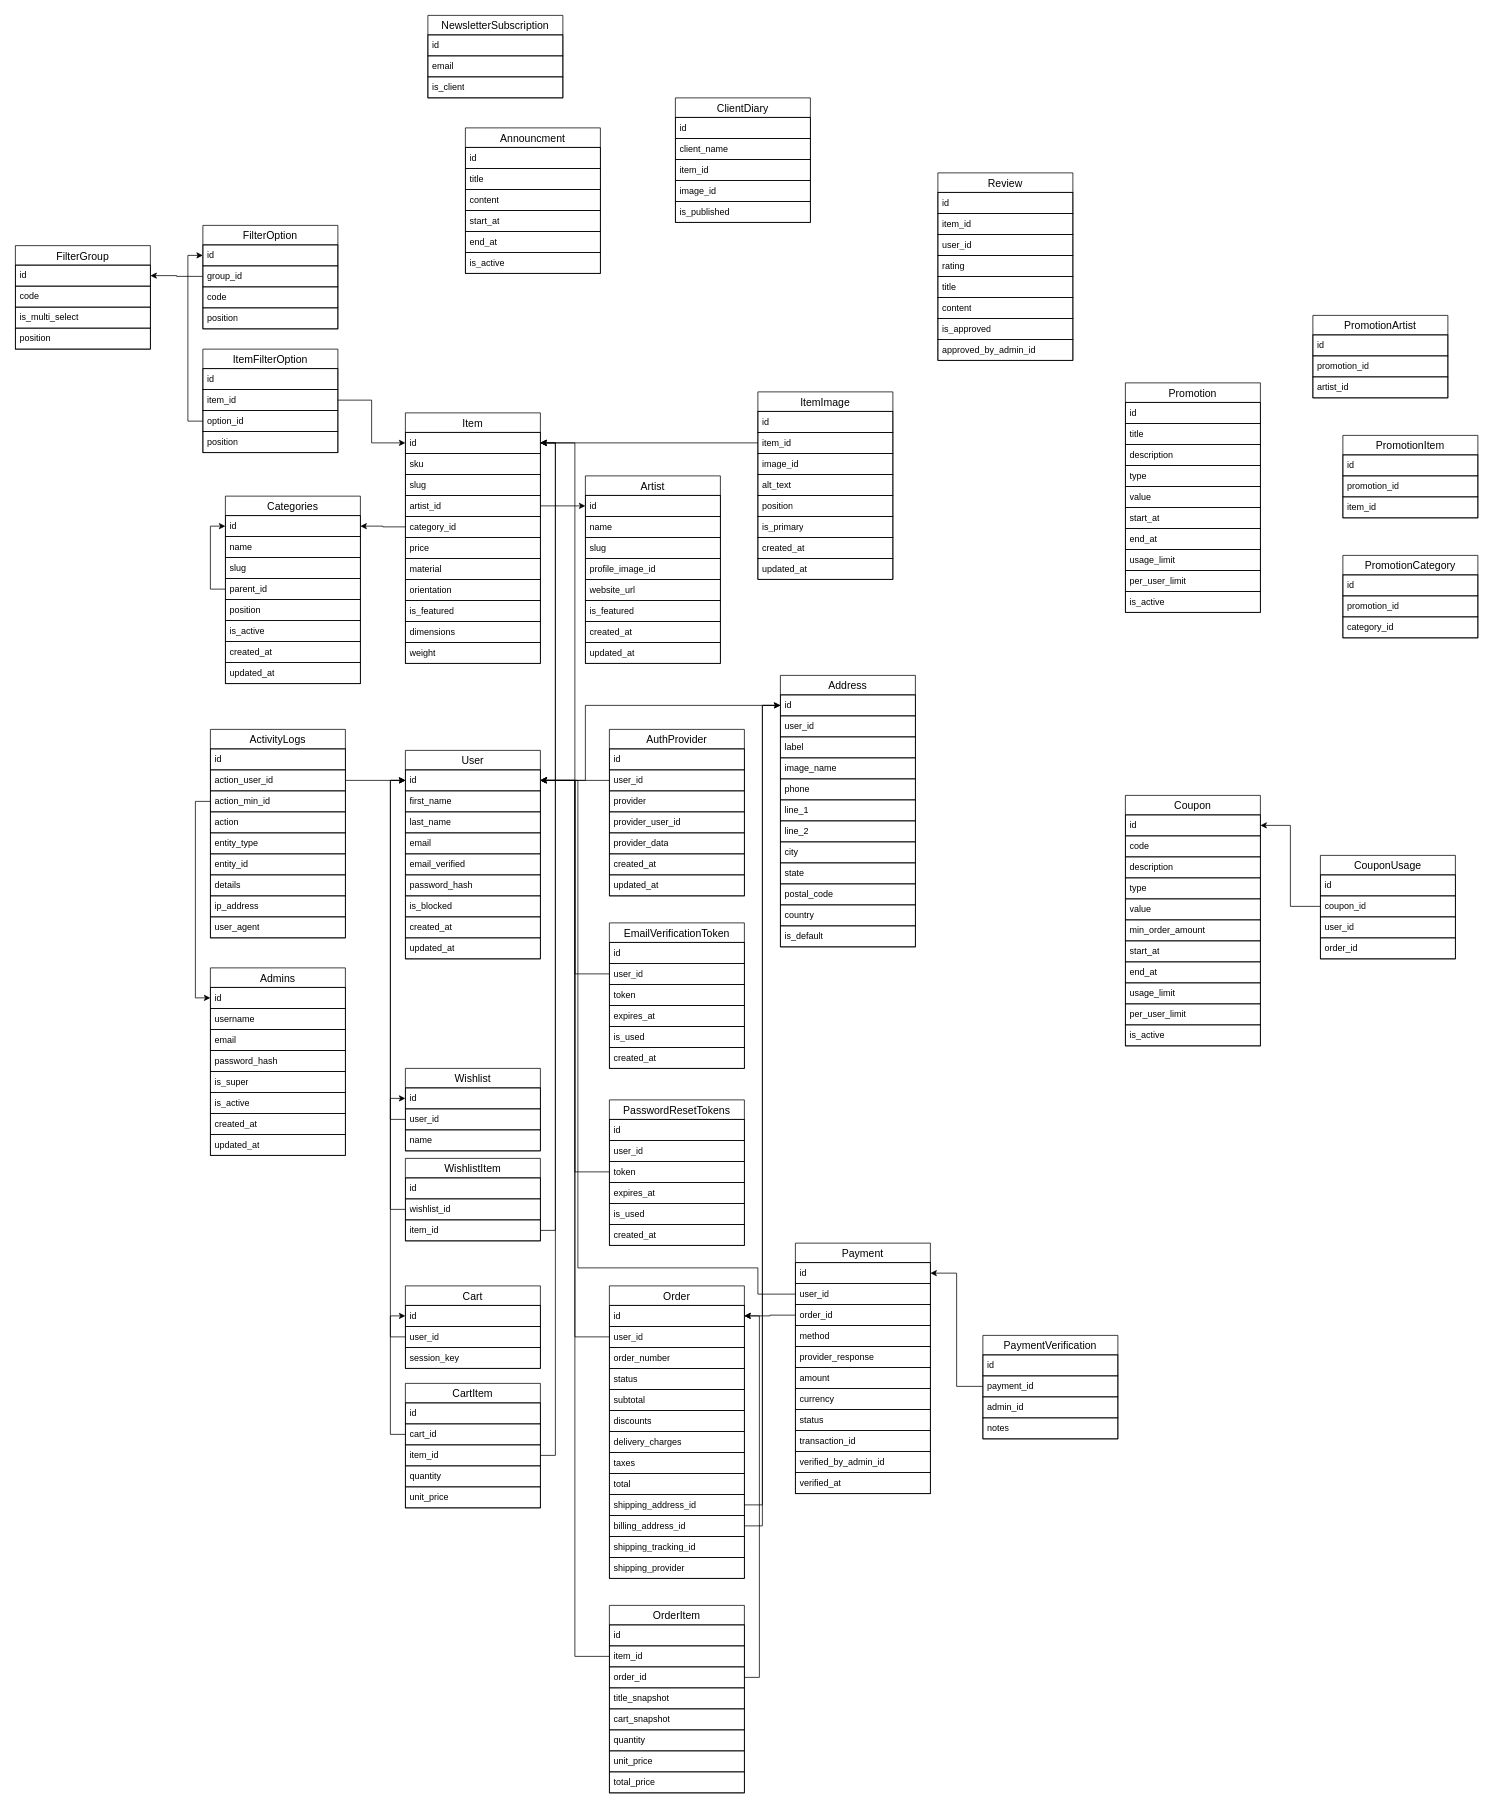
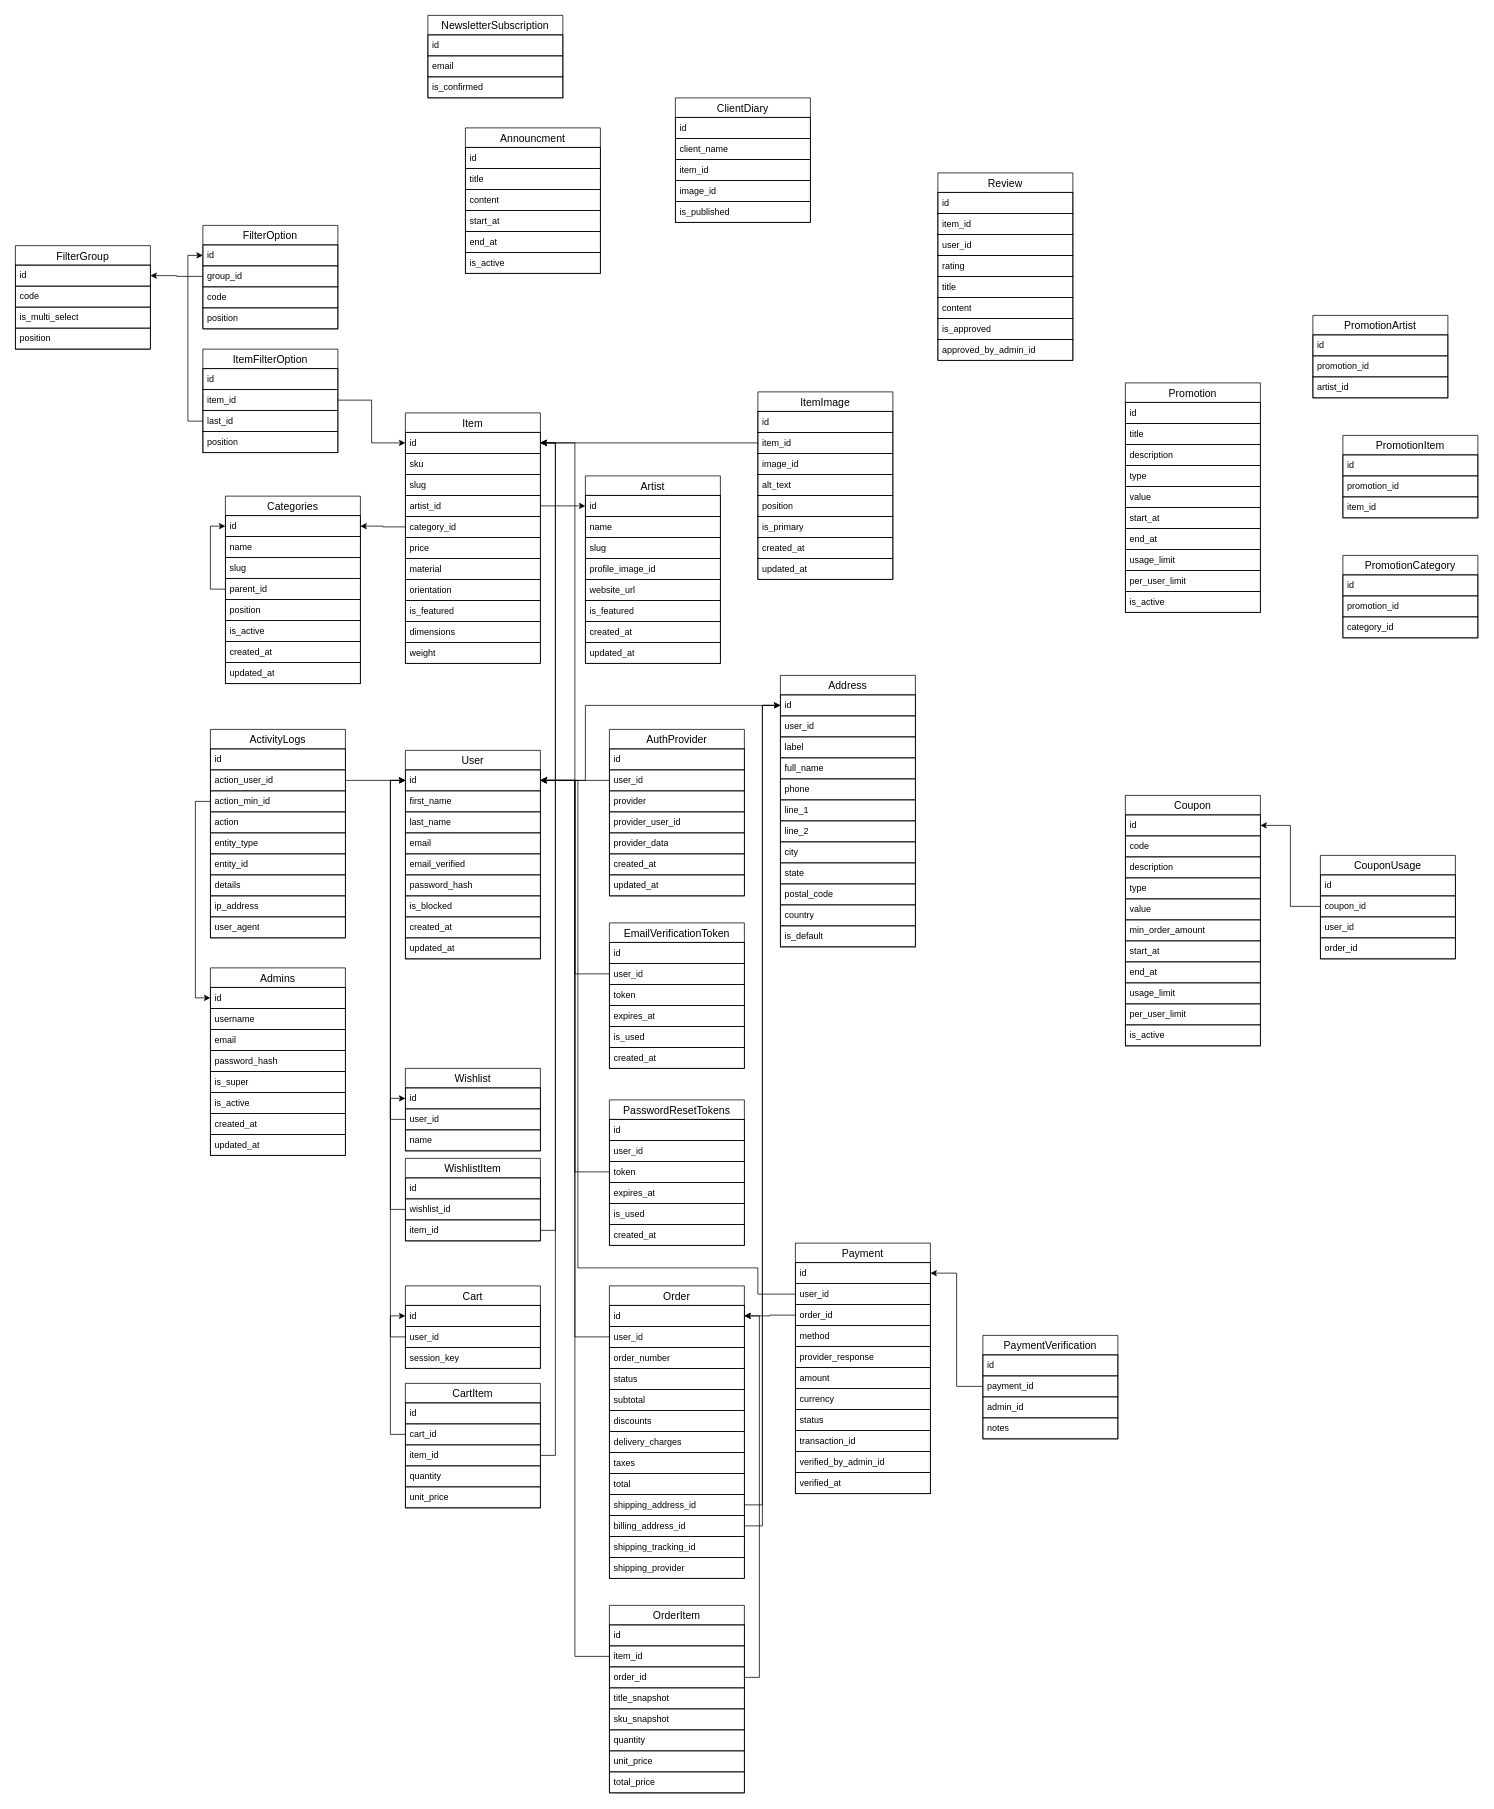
node "is_client": label "is_client" -> "is_confirmed"
node "option_id": label "option_id" -> "last_id"
node "image_name": label "image_name" -> "full_name"
node "cart_snapshot": label "cart_snapshot" -> "sku_snapshot"
